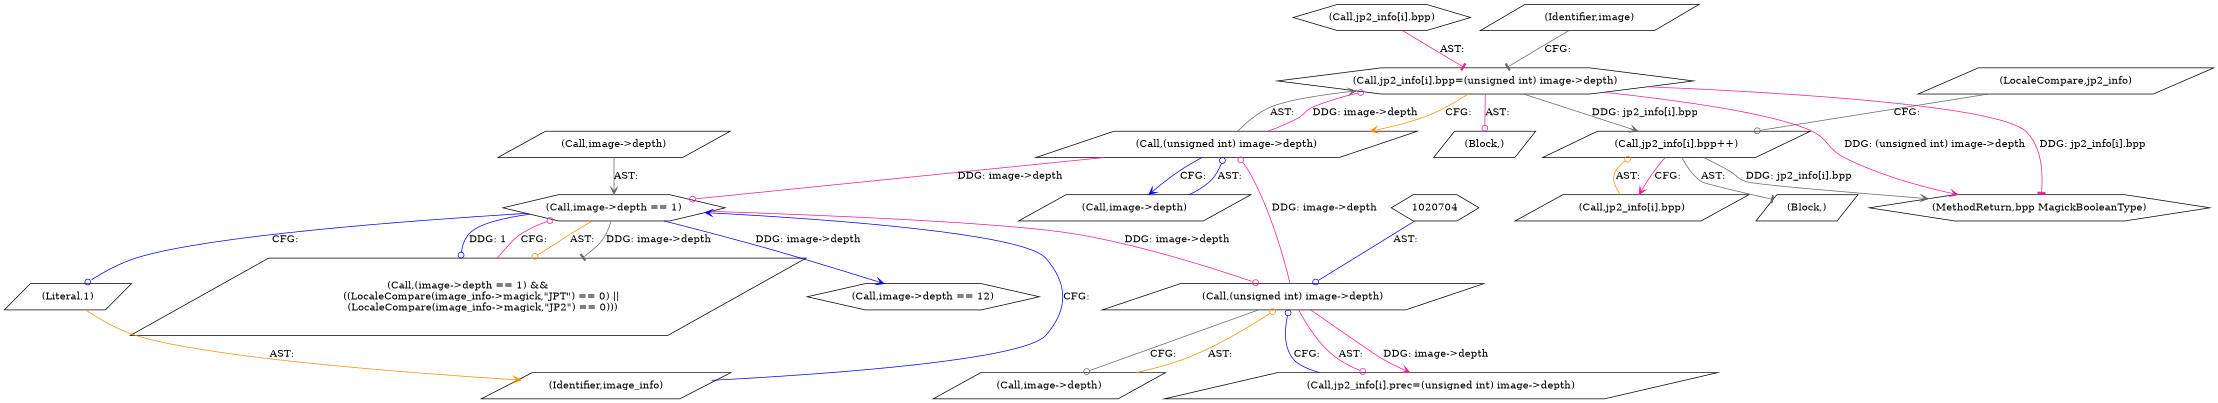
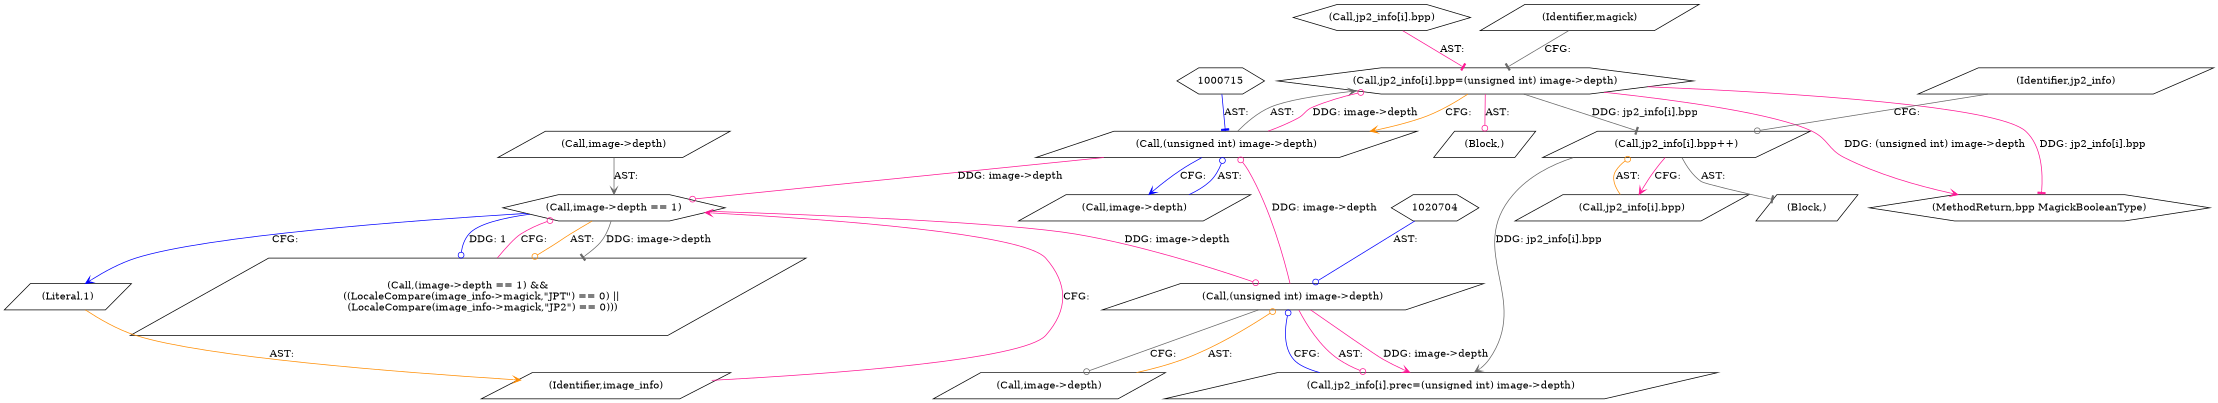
node "(Identifier,image)": label "(Identifier,image)" -> "(Identifier,magick)"
node "1000715": added
node "(LocaleCompare,jp2_info)": label "(LocaleCompare,jp2_info)" -> "(Identifier,jp2_info)"
edge "(Call,jp2_info[i].bpp=(unsigned int) image->depth)" -> "(Call,jp2_info[i].bpp++)": arrowhead vee -> tee
edge "(Call,jp2_info[i].bpp++)" -> "(MethodReturn,bpp MagickBooleanType)": now "(Call,jp2_info[i].bpp++)" -> "(Call,jp2_info[i].prec=(unsigned int) image->depth)"
edge "(Call,image->depth == 1)" -> "(Literal,1)": arrowhead odot -> vee
node "(Call,image->depth == 12)": removed
edge "(Identifier,image_info)" -> "(Call,image->depth == 1)": color blue -> deeppink
